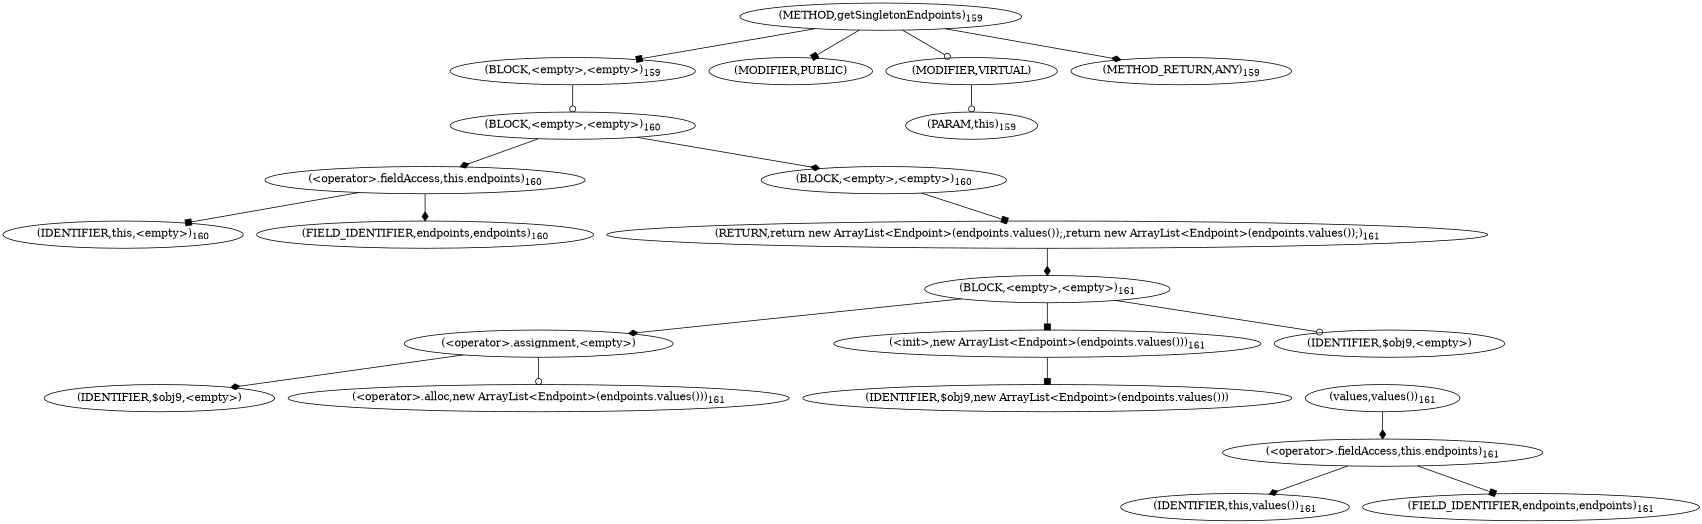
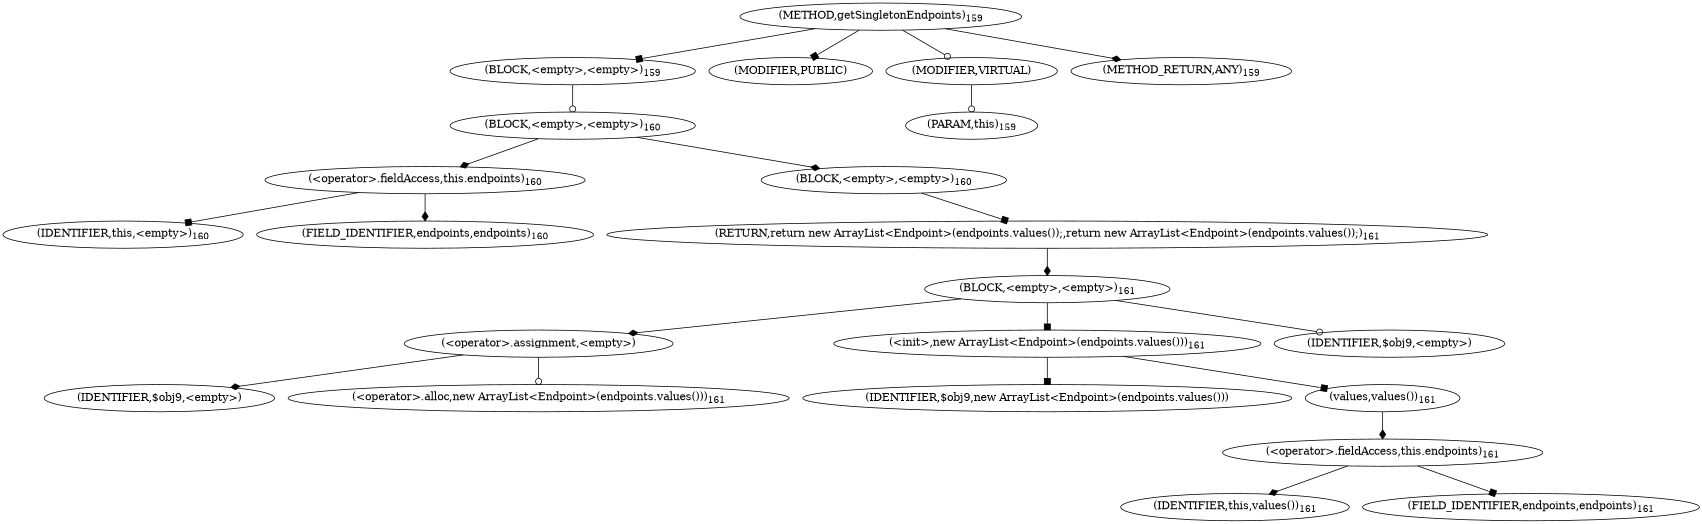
edge "(<init>,new ArrayList<Endpoint>(endpoints.values()))" -> "(values,values())": added
